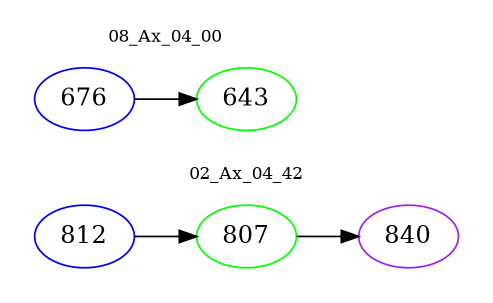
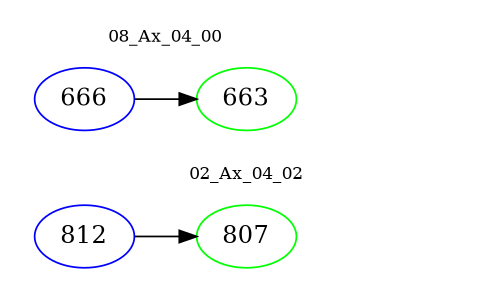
node "676": label "676" -> "666"
node "643": label "643" -> "663"
cluster "02_Ax_04_42": label "02_Ax_04_42" -> "02_Ax_04_02"
node "840": removed
